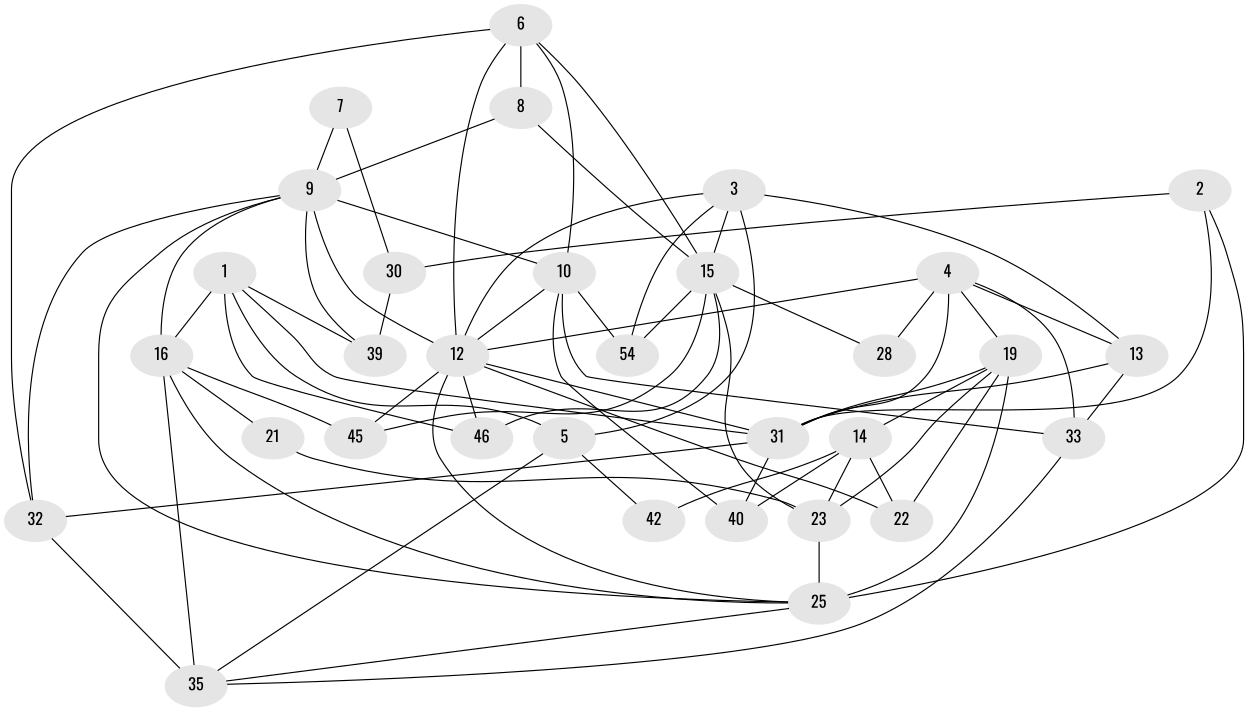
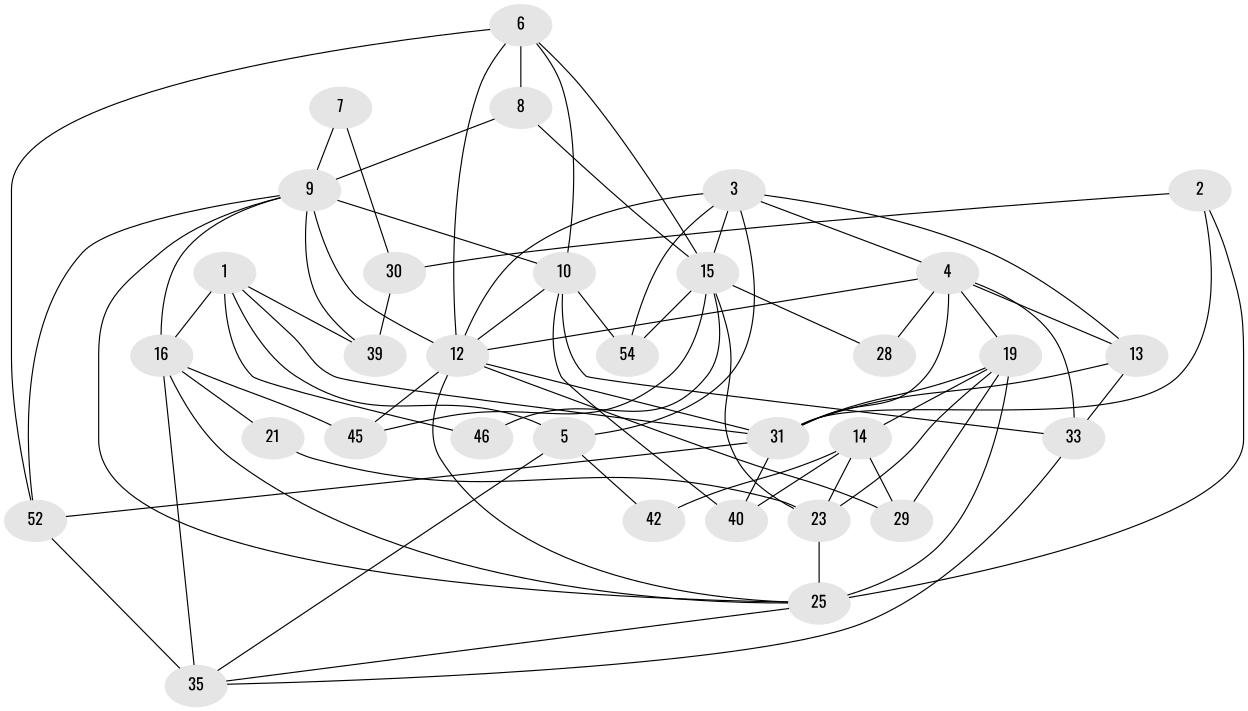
edge "3" -- "4": added
edge "12" -- "46": removed
node "32": label "32" -> "52"
node "22": label "22" -> "29"
